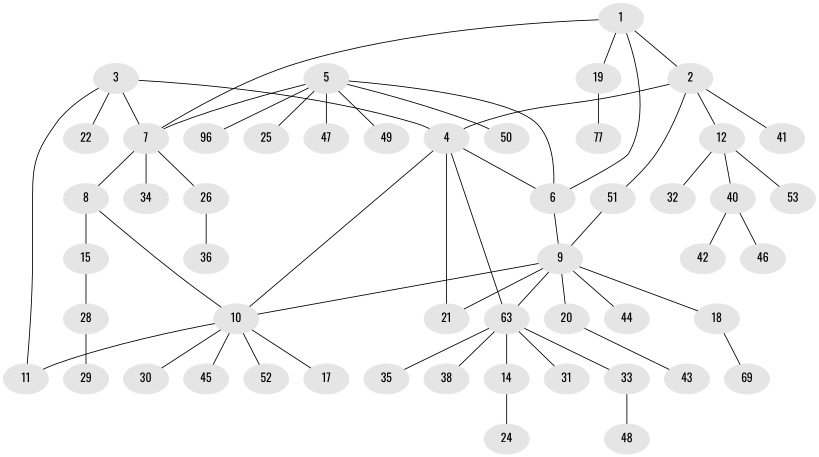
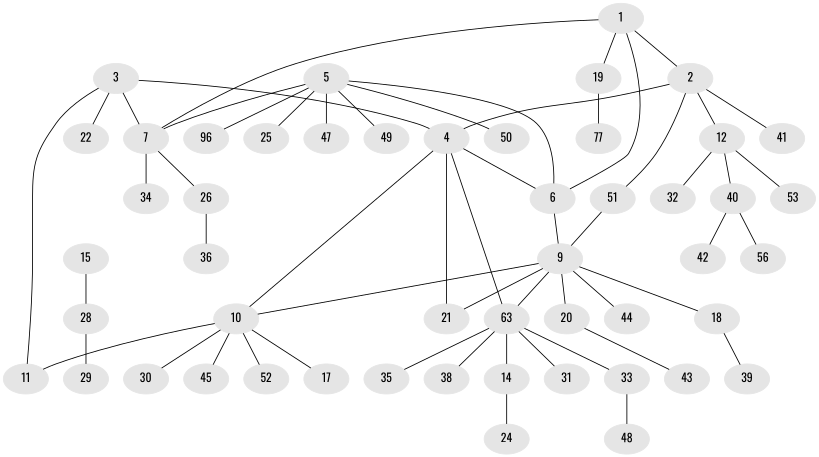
node "8": removed
node "46": label "46" -> "56"
node "69": label "69" -> "39"
